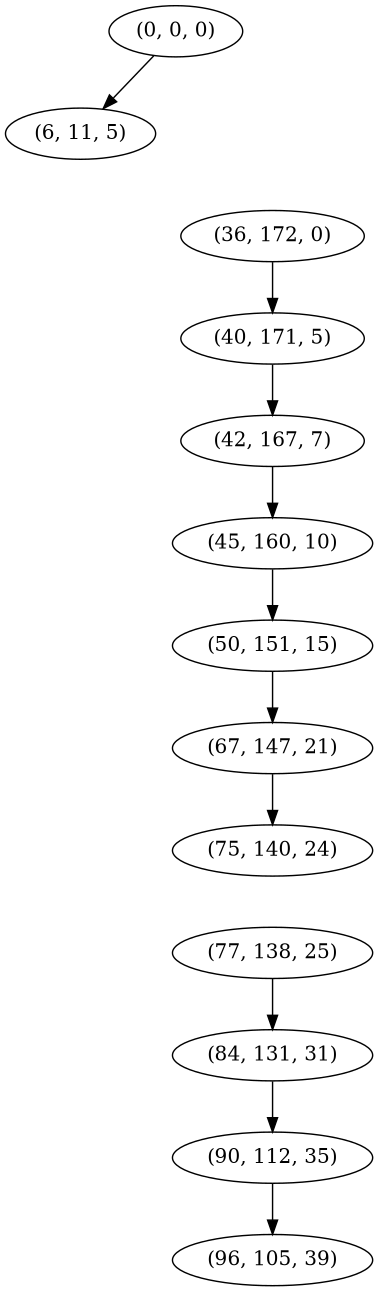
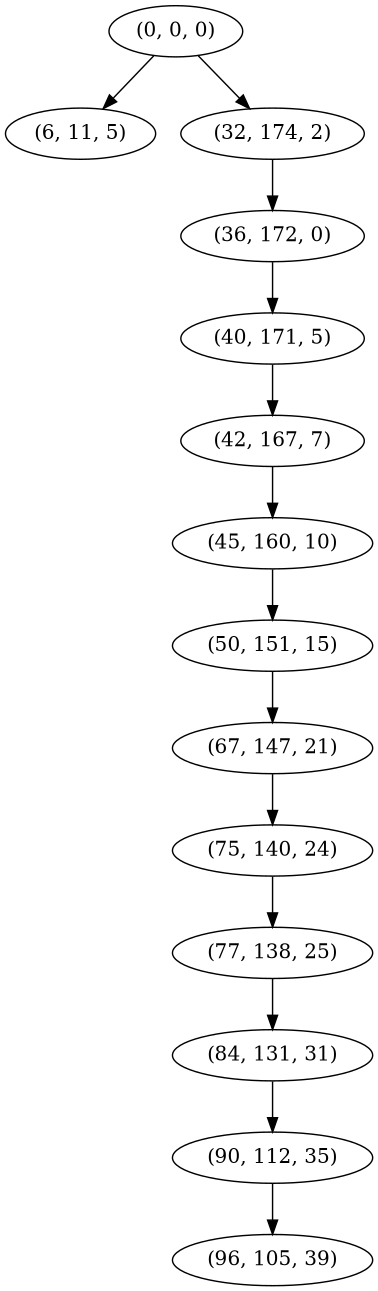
node "(32, 174, 2)": added
edge "(75, 140, 24)" -> "(77, 138, 25)": added
